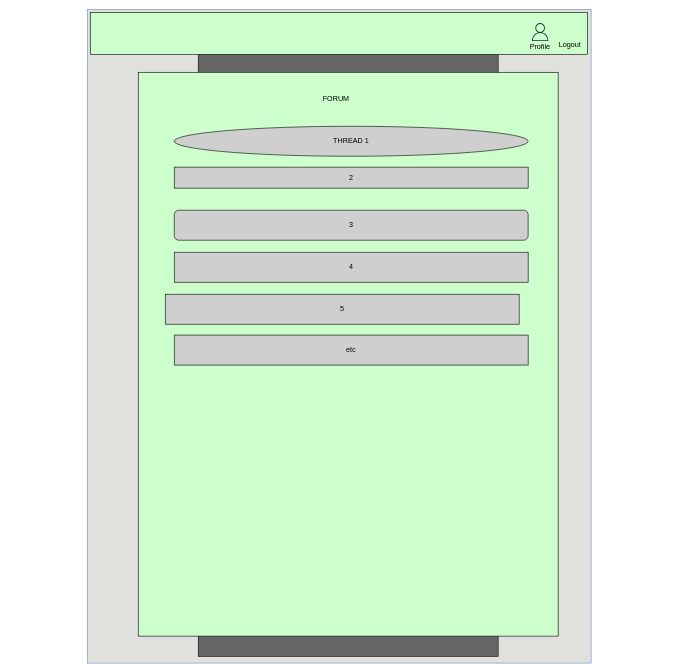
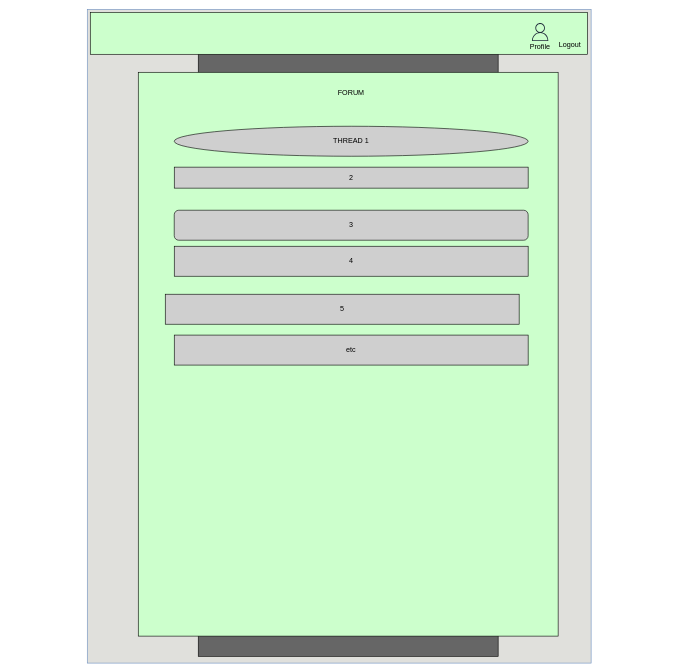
node "FORUM": moved (336, 99) -> (351, 93)
node "4": moved (351, 267) -> (351, 261)
